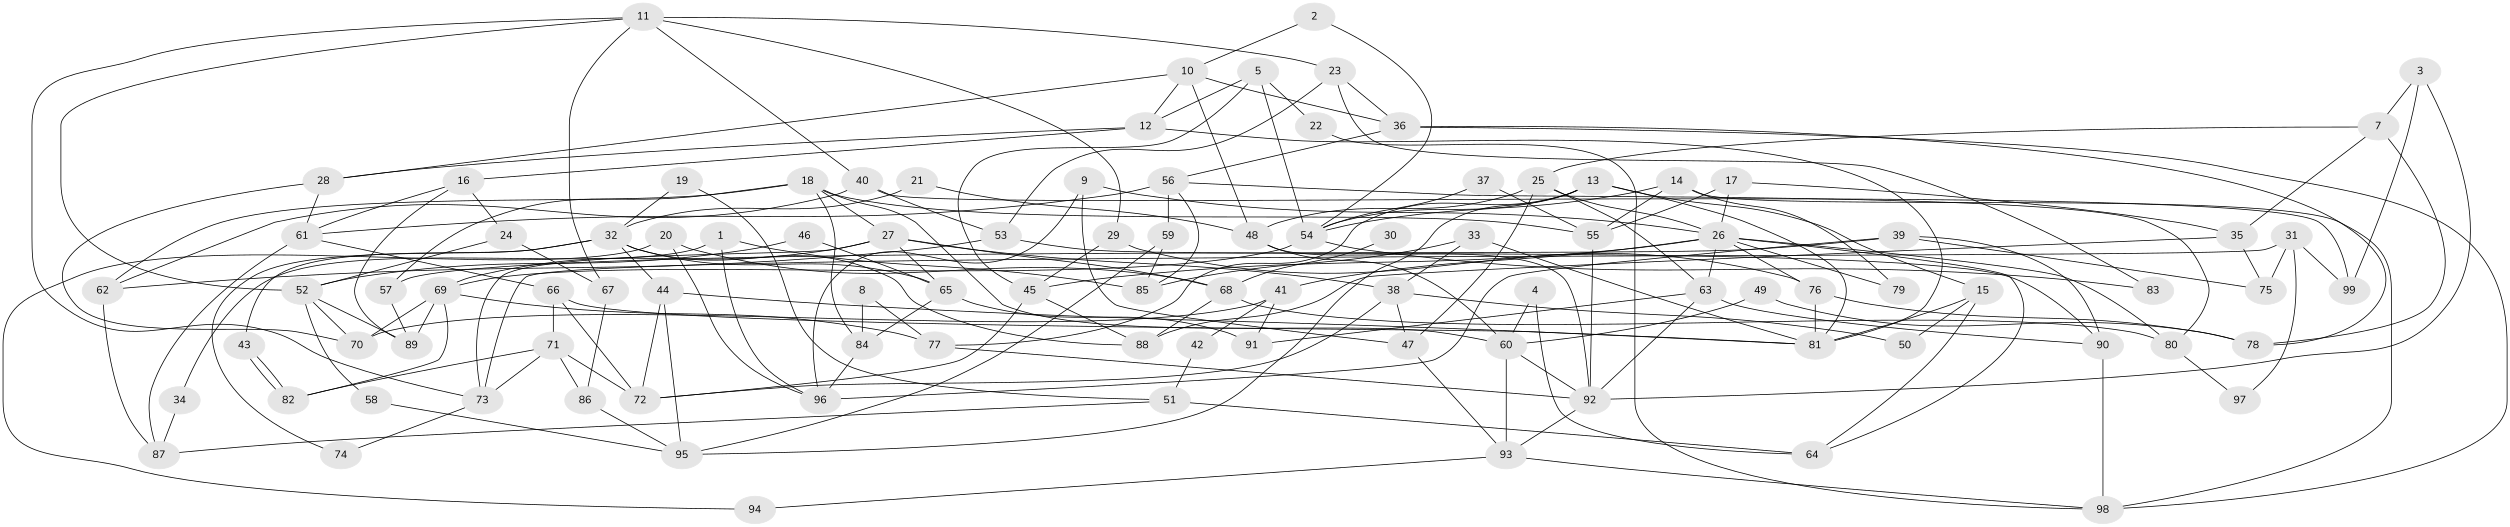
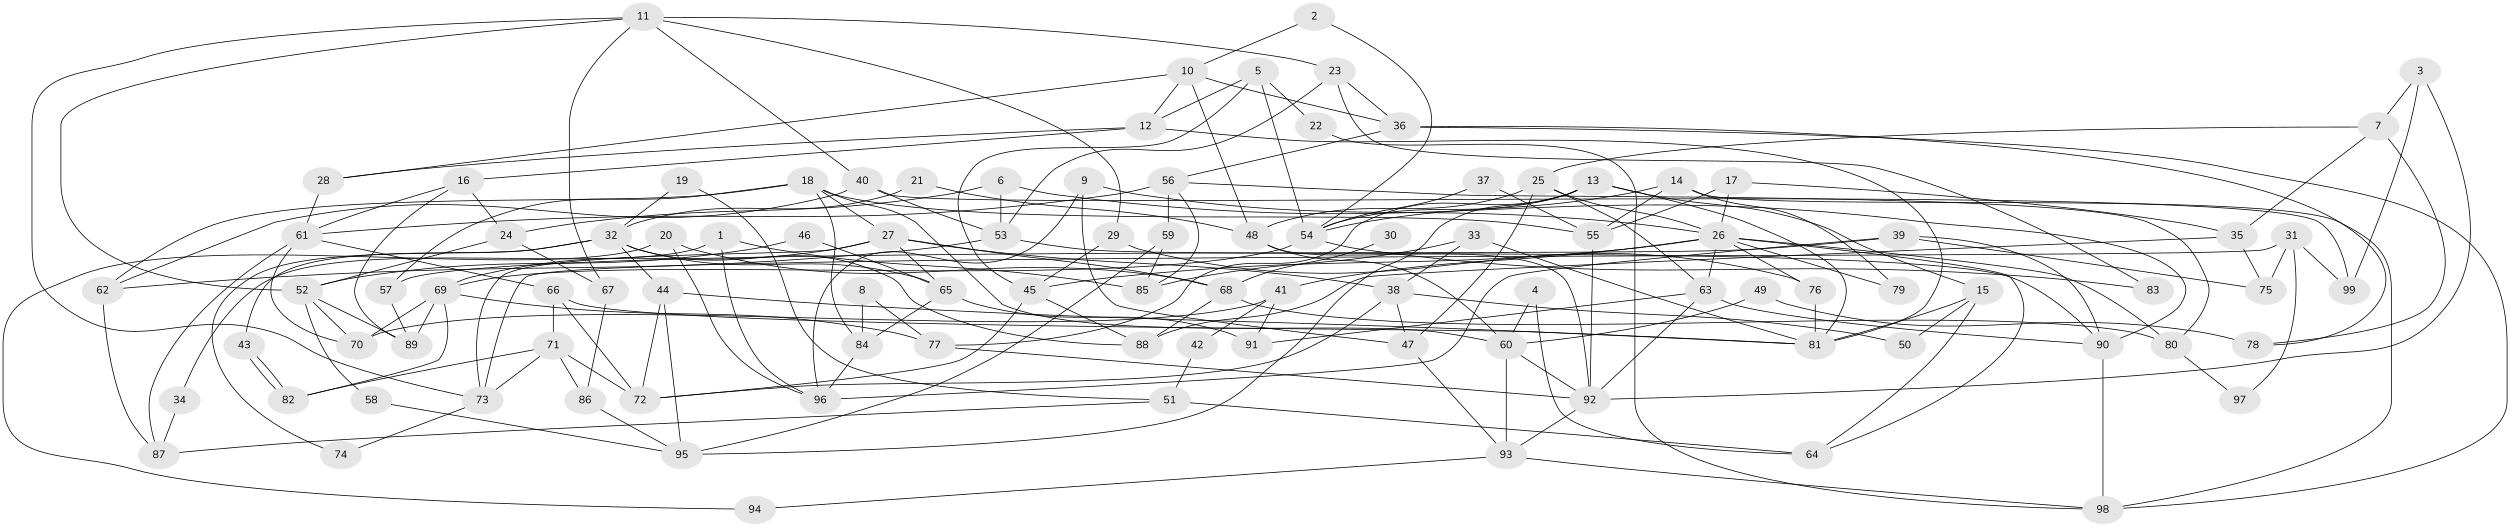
node "6": added
edge "28" -- "70": now "61" -- "70"
edge "76" -- "78": removed
